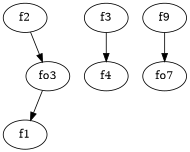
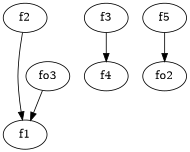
node "f9": label "f9" -> "f5"
edge "f2" -> "fo3": now "f2" -> "f1"
node "fo7": label "fo7" -> "fo2"
